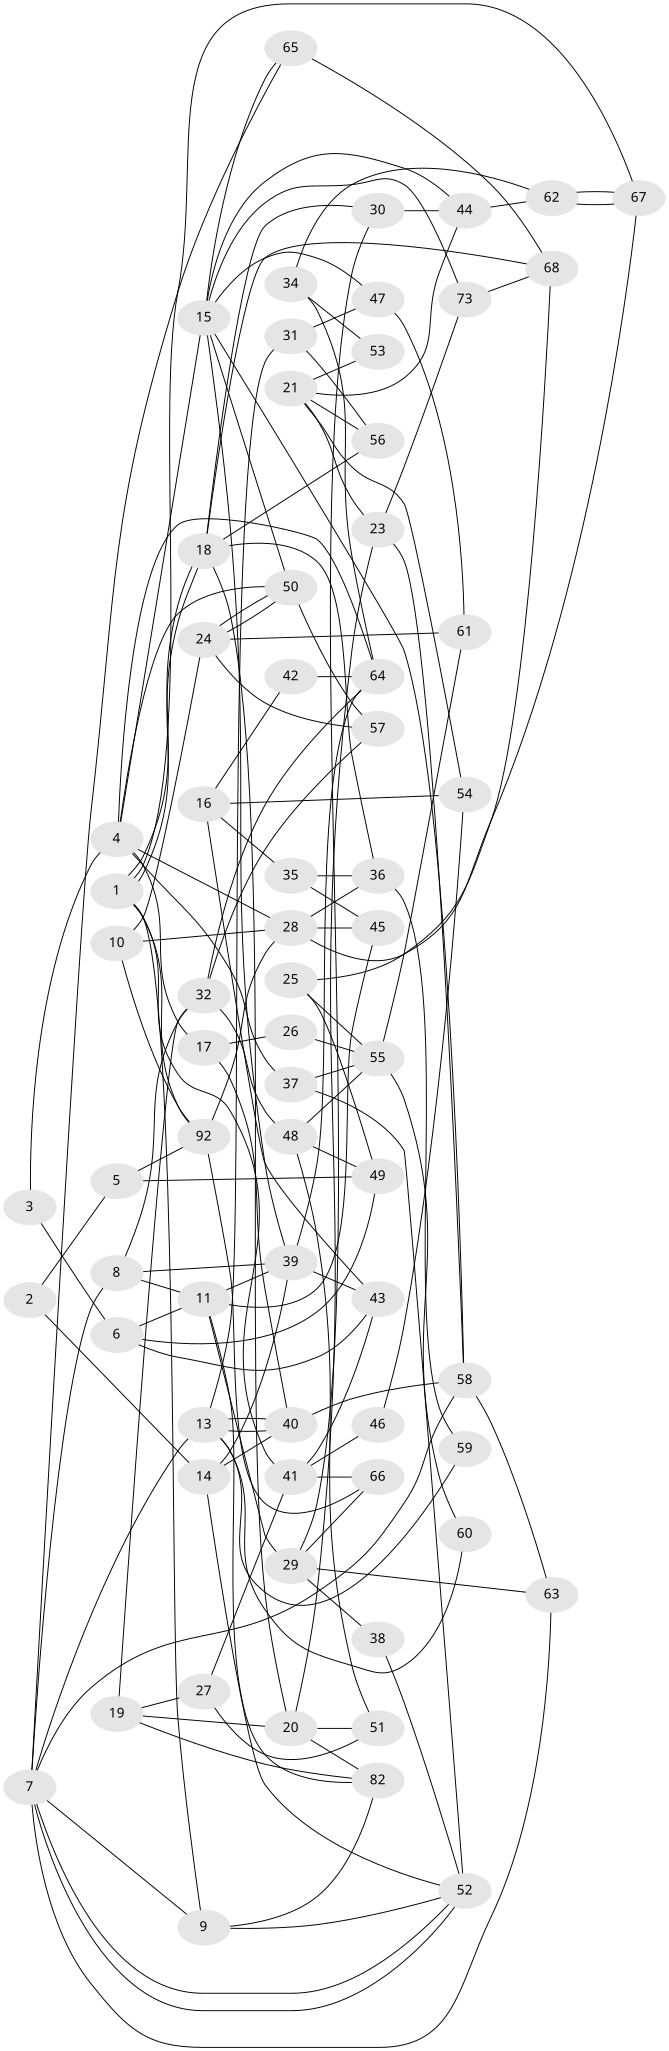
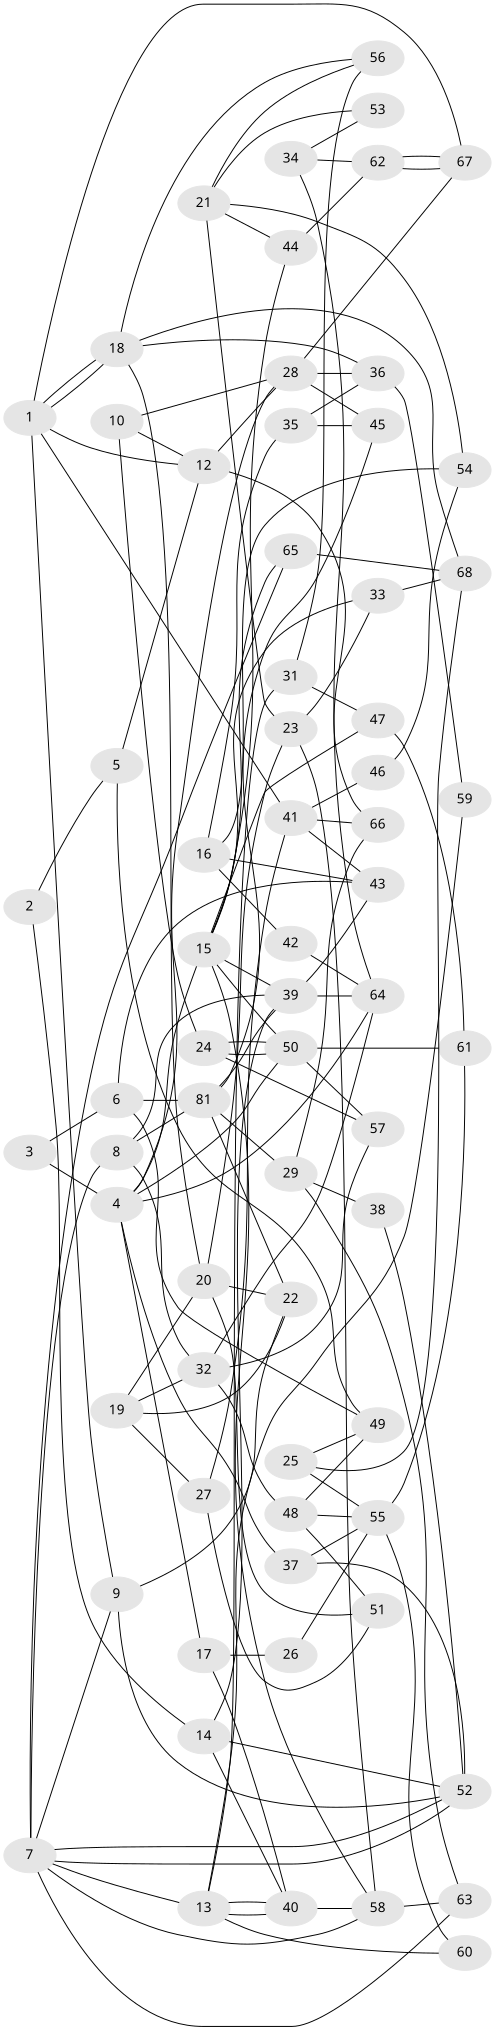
node "30": removed
node "73": label "73" -> "33"
edge "61" -- "24": now "61" -- "50"
node "92": label "92" -> "12"
node "11": label "11" -> "81"
node "82": label "82" -> "22"
